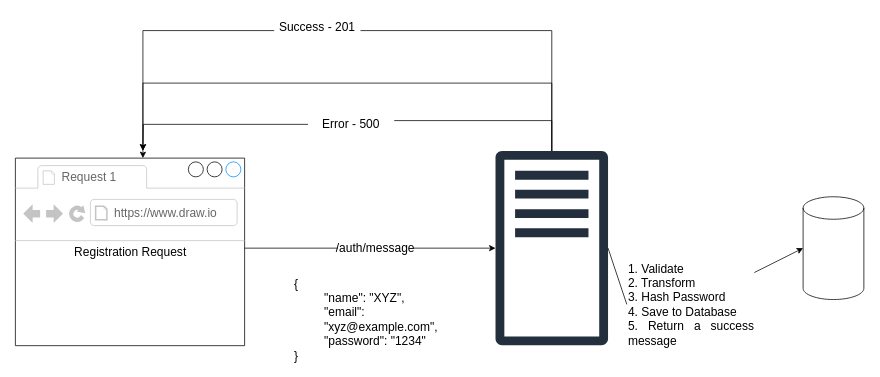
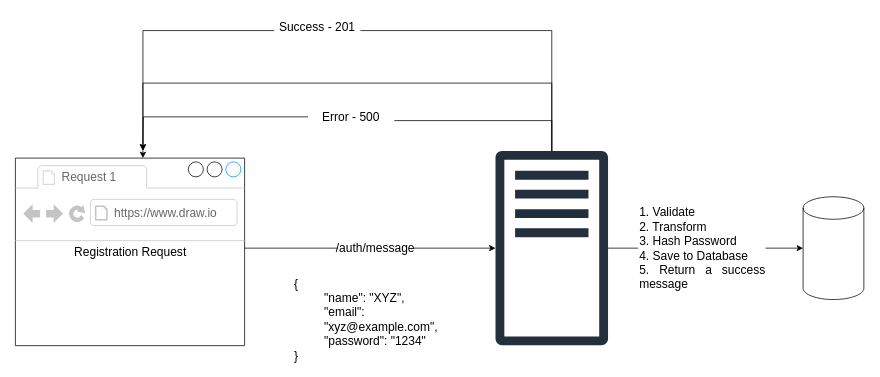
node "Error - 500": moved (351, 124) -> (351, 117)
node "1. Validate 2. Transform 3. Hash Password 4. Save to Database 5. Return a success message": moved (690, 304) -> (702, 248)
